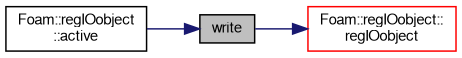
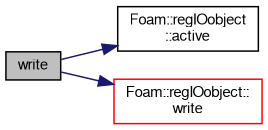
edge "Foam::regIOobject ::active" -> "write": reversed
node "Foam::regIOobject:: regIOobject": label "Foam::regIOobject:: regIOobject" -> "Foam::regIOobject:: write"
